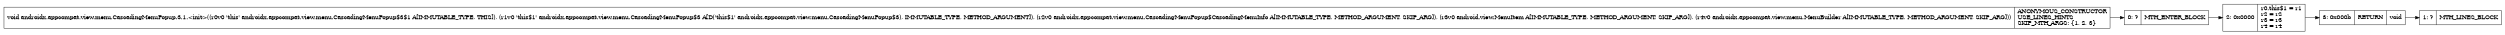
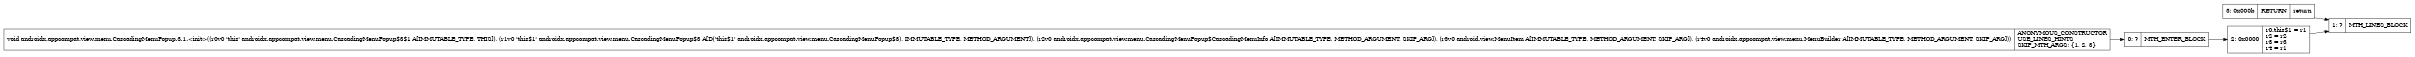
node "3: 0x000b": text "void" -> "return"
edge "2: 0x0000" -> "3: 0x000b": now "2: 0x0000" -> "1: ?"
node "2: 0x0000": text "r4 = r4" -> "r4 = r1"
